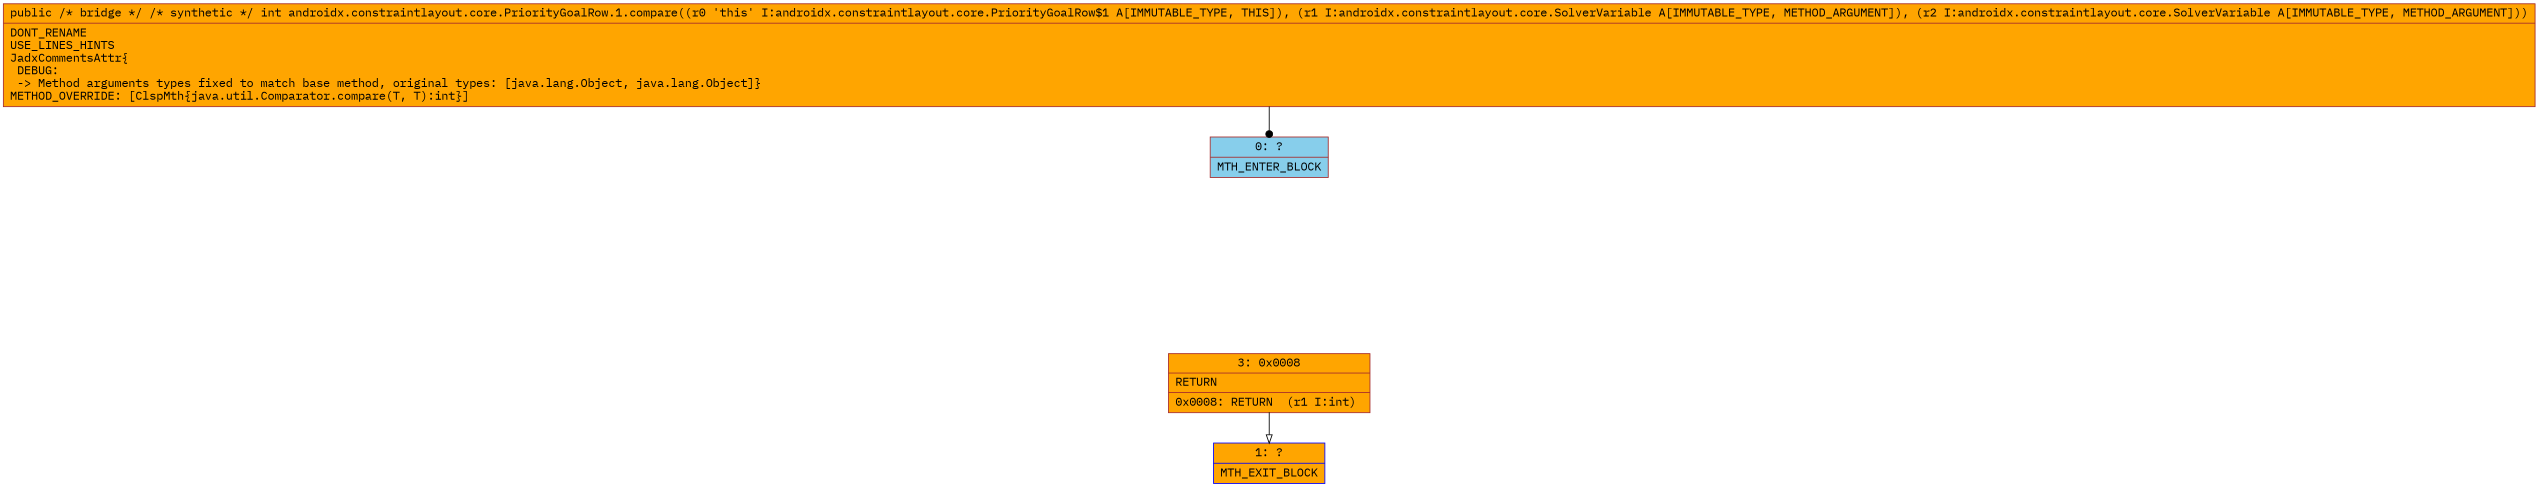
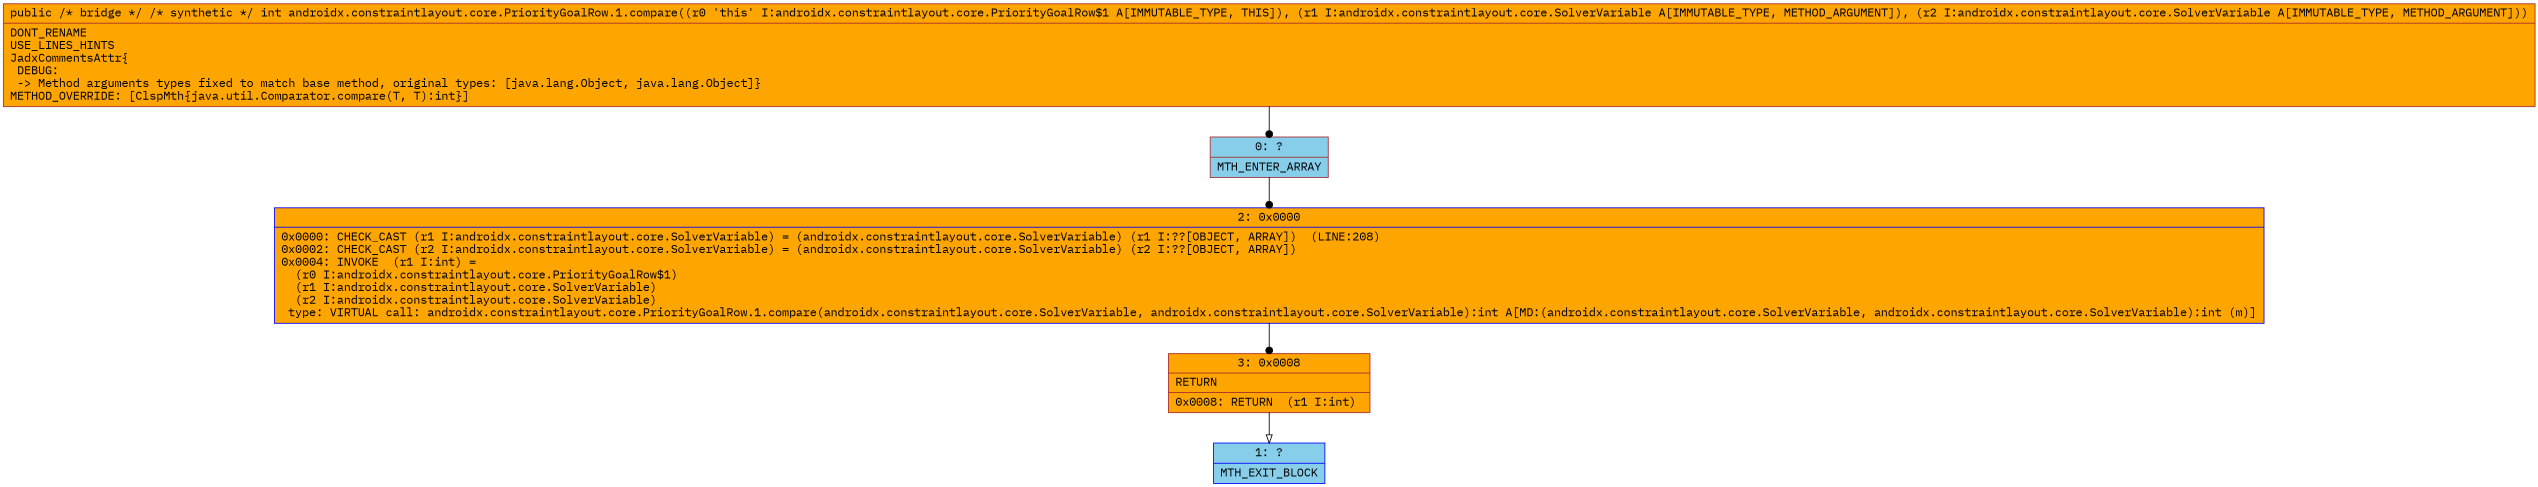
node "0: ?": text "MTH_ENTER_BLOCK" -> "MTH_ENTER_ARRAY"
node "2: 0x0000": added
node "1: ?": fillcolor orange -> skyblue
